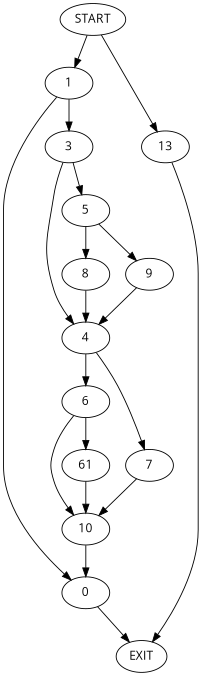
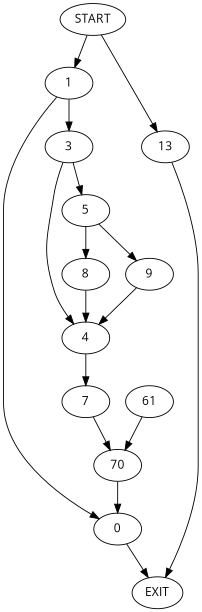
node "6": removed
node "10": label "10" -> "70"
